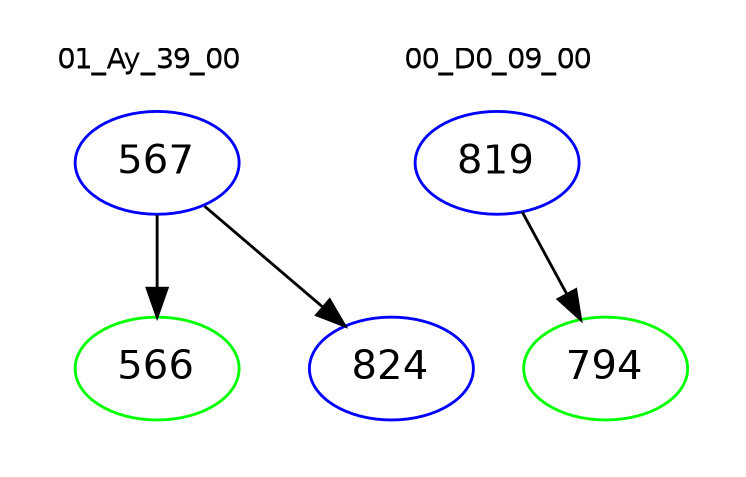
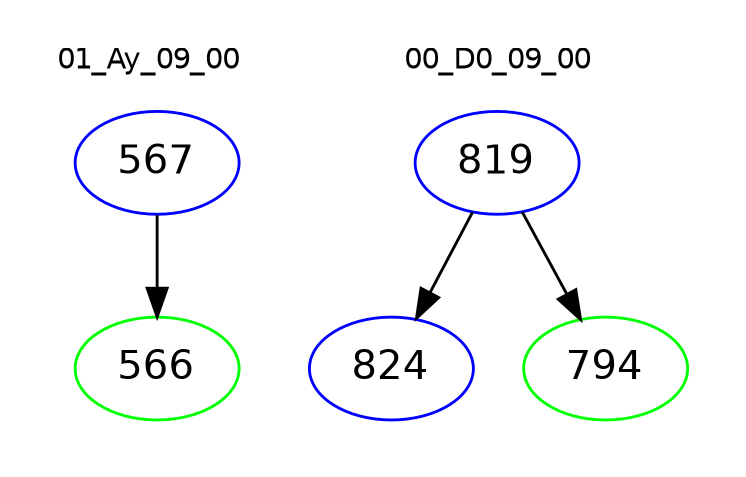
cluster "01_Ay_39_00": label "01_Ay_39_00" -> "01_Ay_09_00"
edge "567" -> "824": now "819" -> "824"
